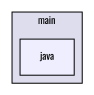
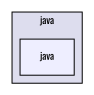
cluster "main": label "main" -> "java"
